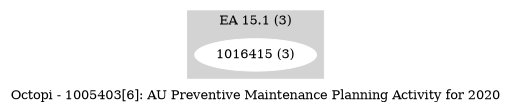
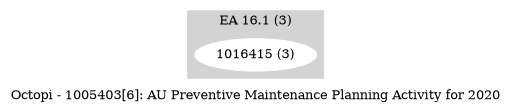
cluster "EA 15.1 (3)": label "EA 15.1 (3)" -> "EA 16.1 (3)"
